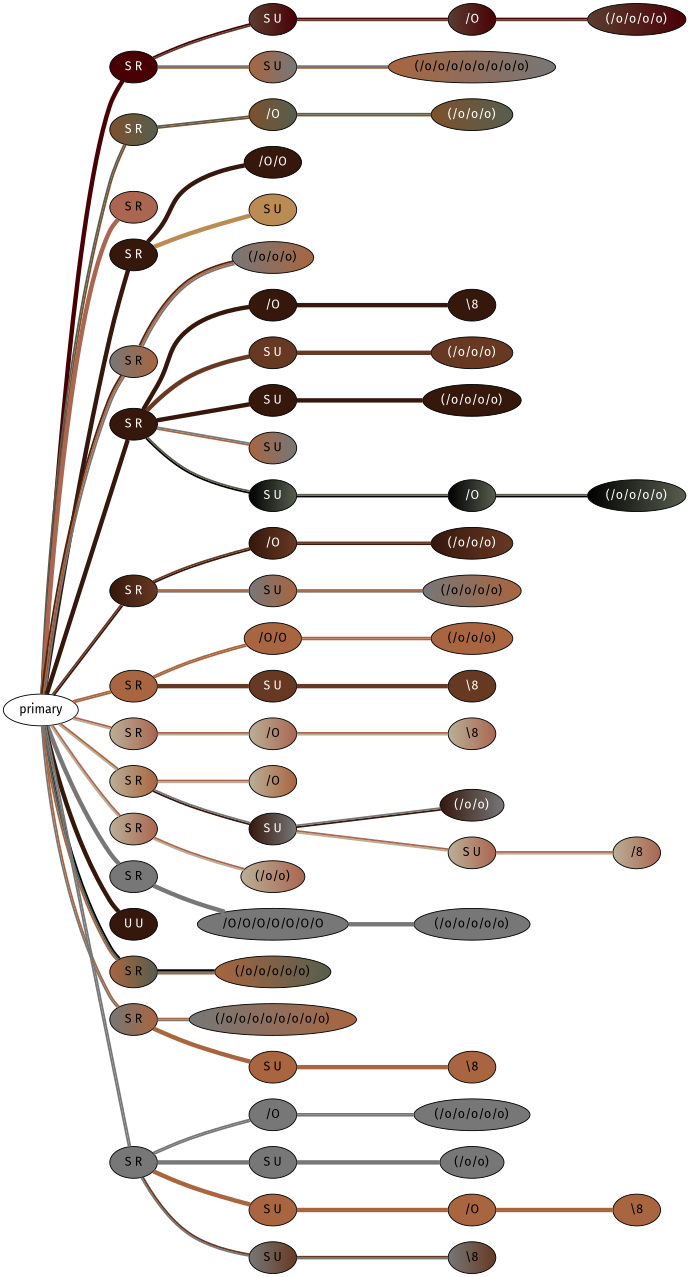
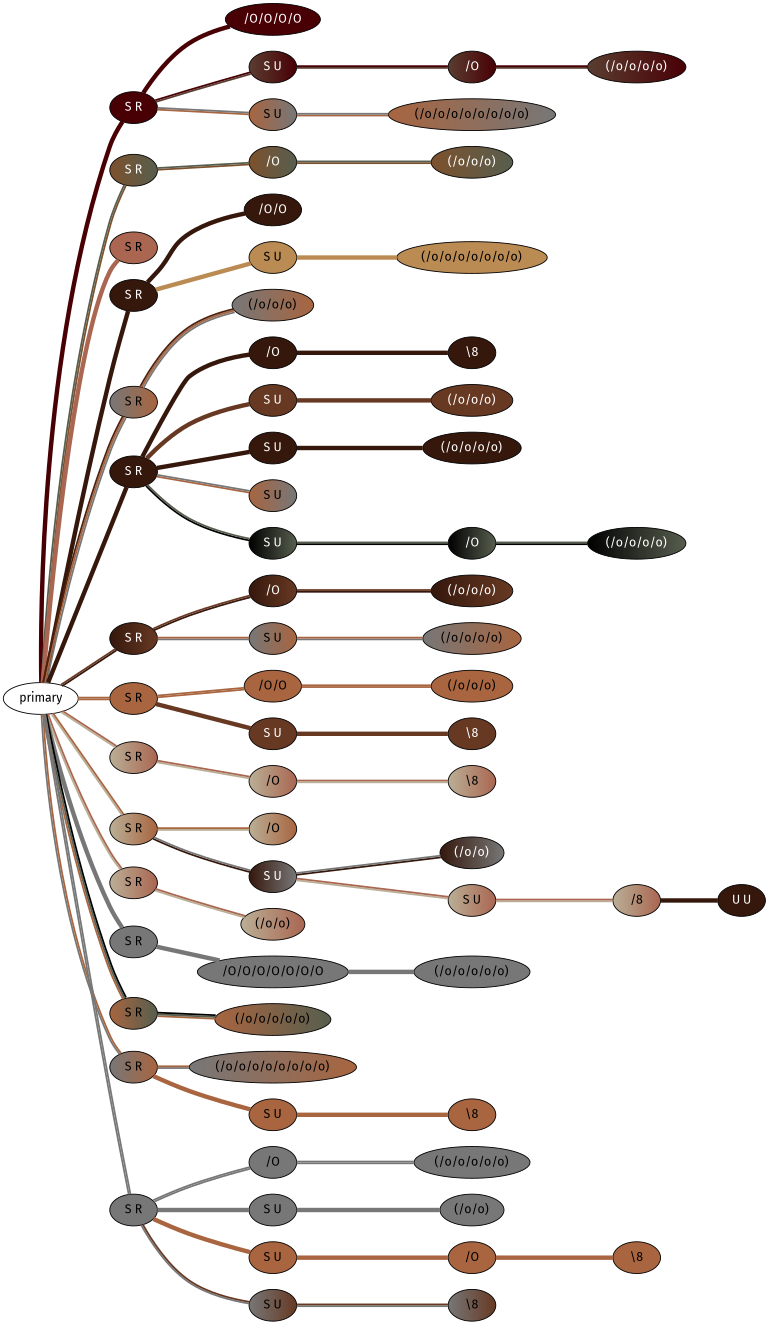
node "/O/O/O/O": added
node "(/o/o/o/o/o/o/o)": added
edge "primary" -- "U U": now "/8" -- "U U"
